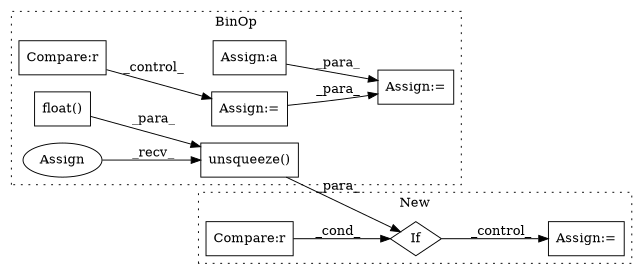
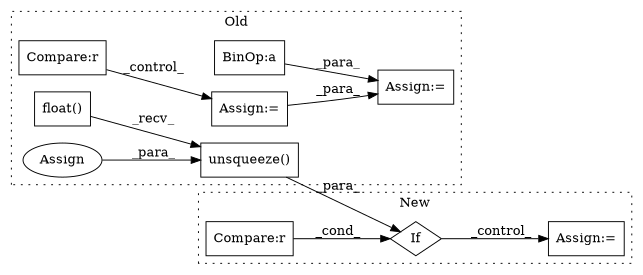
cluster "BinOp": label "BinOp" -> "Old"
node "Assign:a": label "Assign:a" -> "BinOp:a"
edge "float()" -> "unsqueeze()": label "_para_" -> "_recv_"
edge "Assign" -> "unsqueeze()": label "_recv_" -> "_para_"
